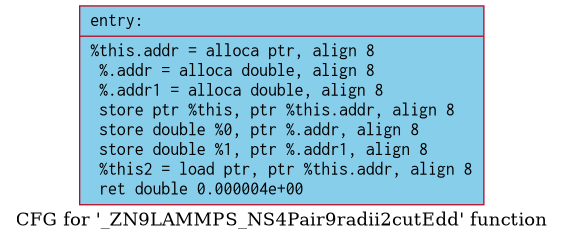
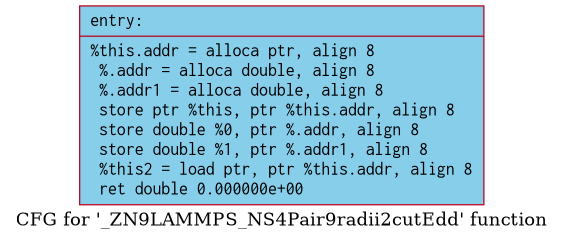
node "entry:": text "ret double 0.000004e+00" -> "ret double 0.000000e+00"
